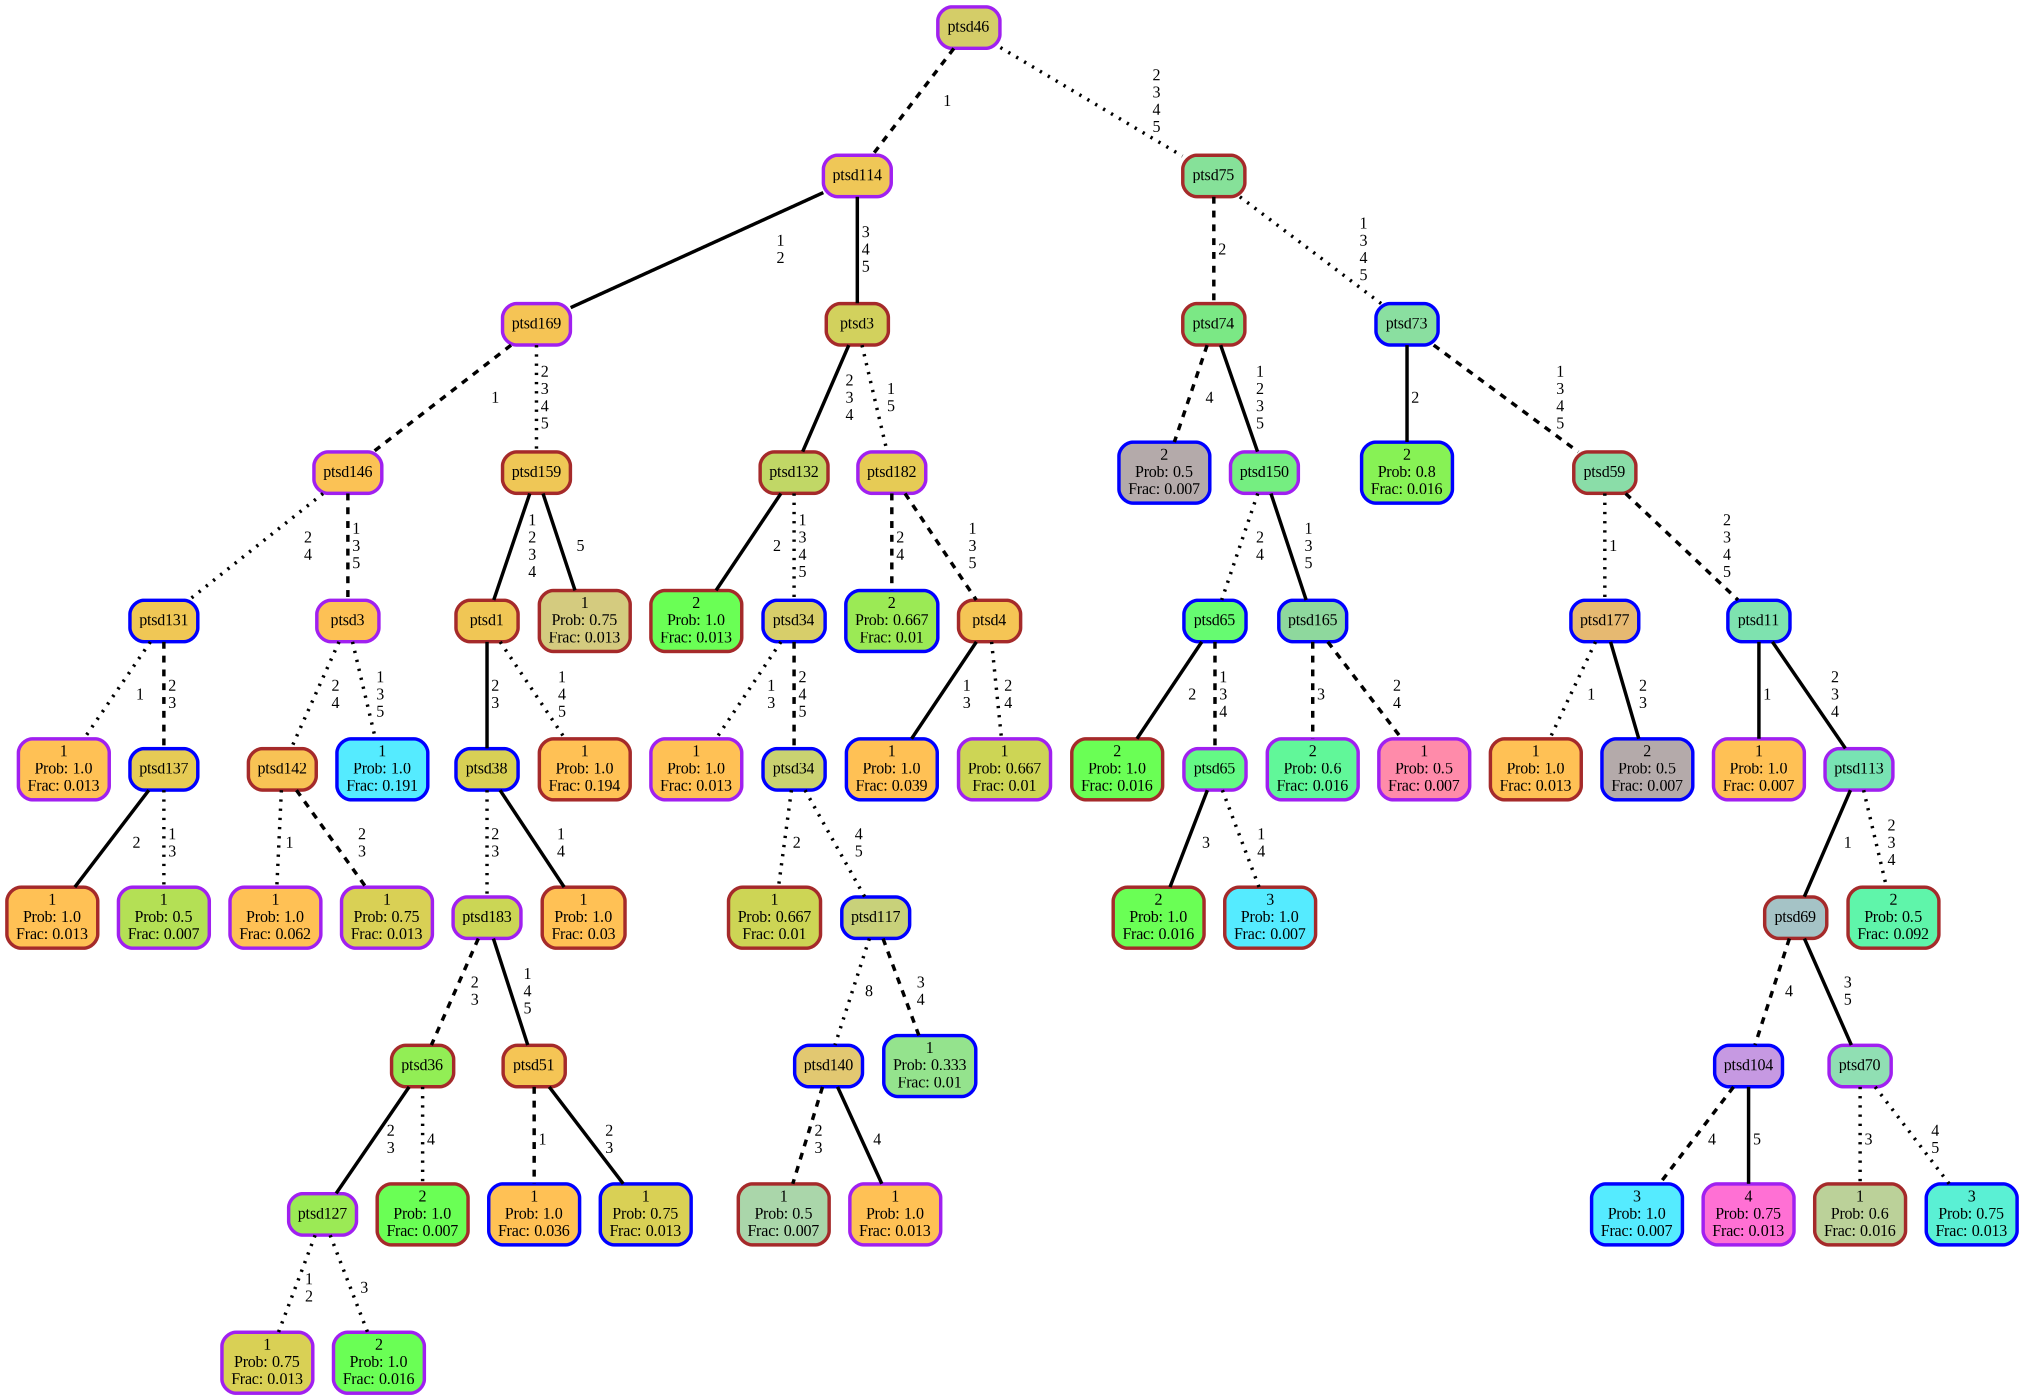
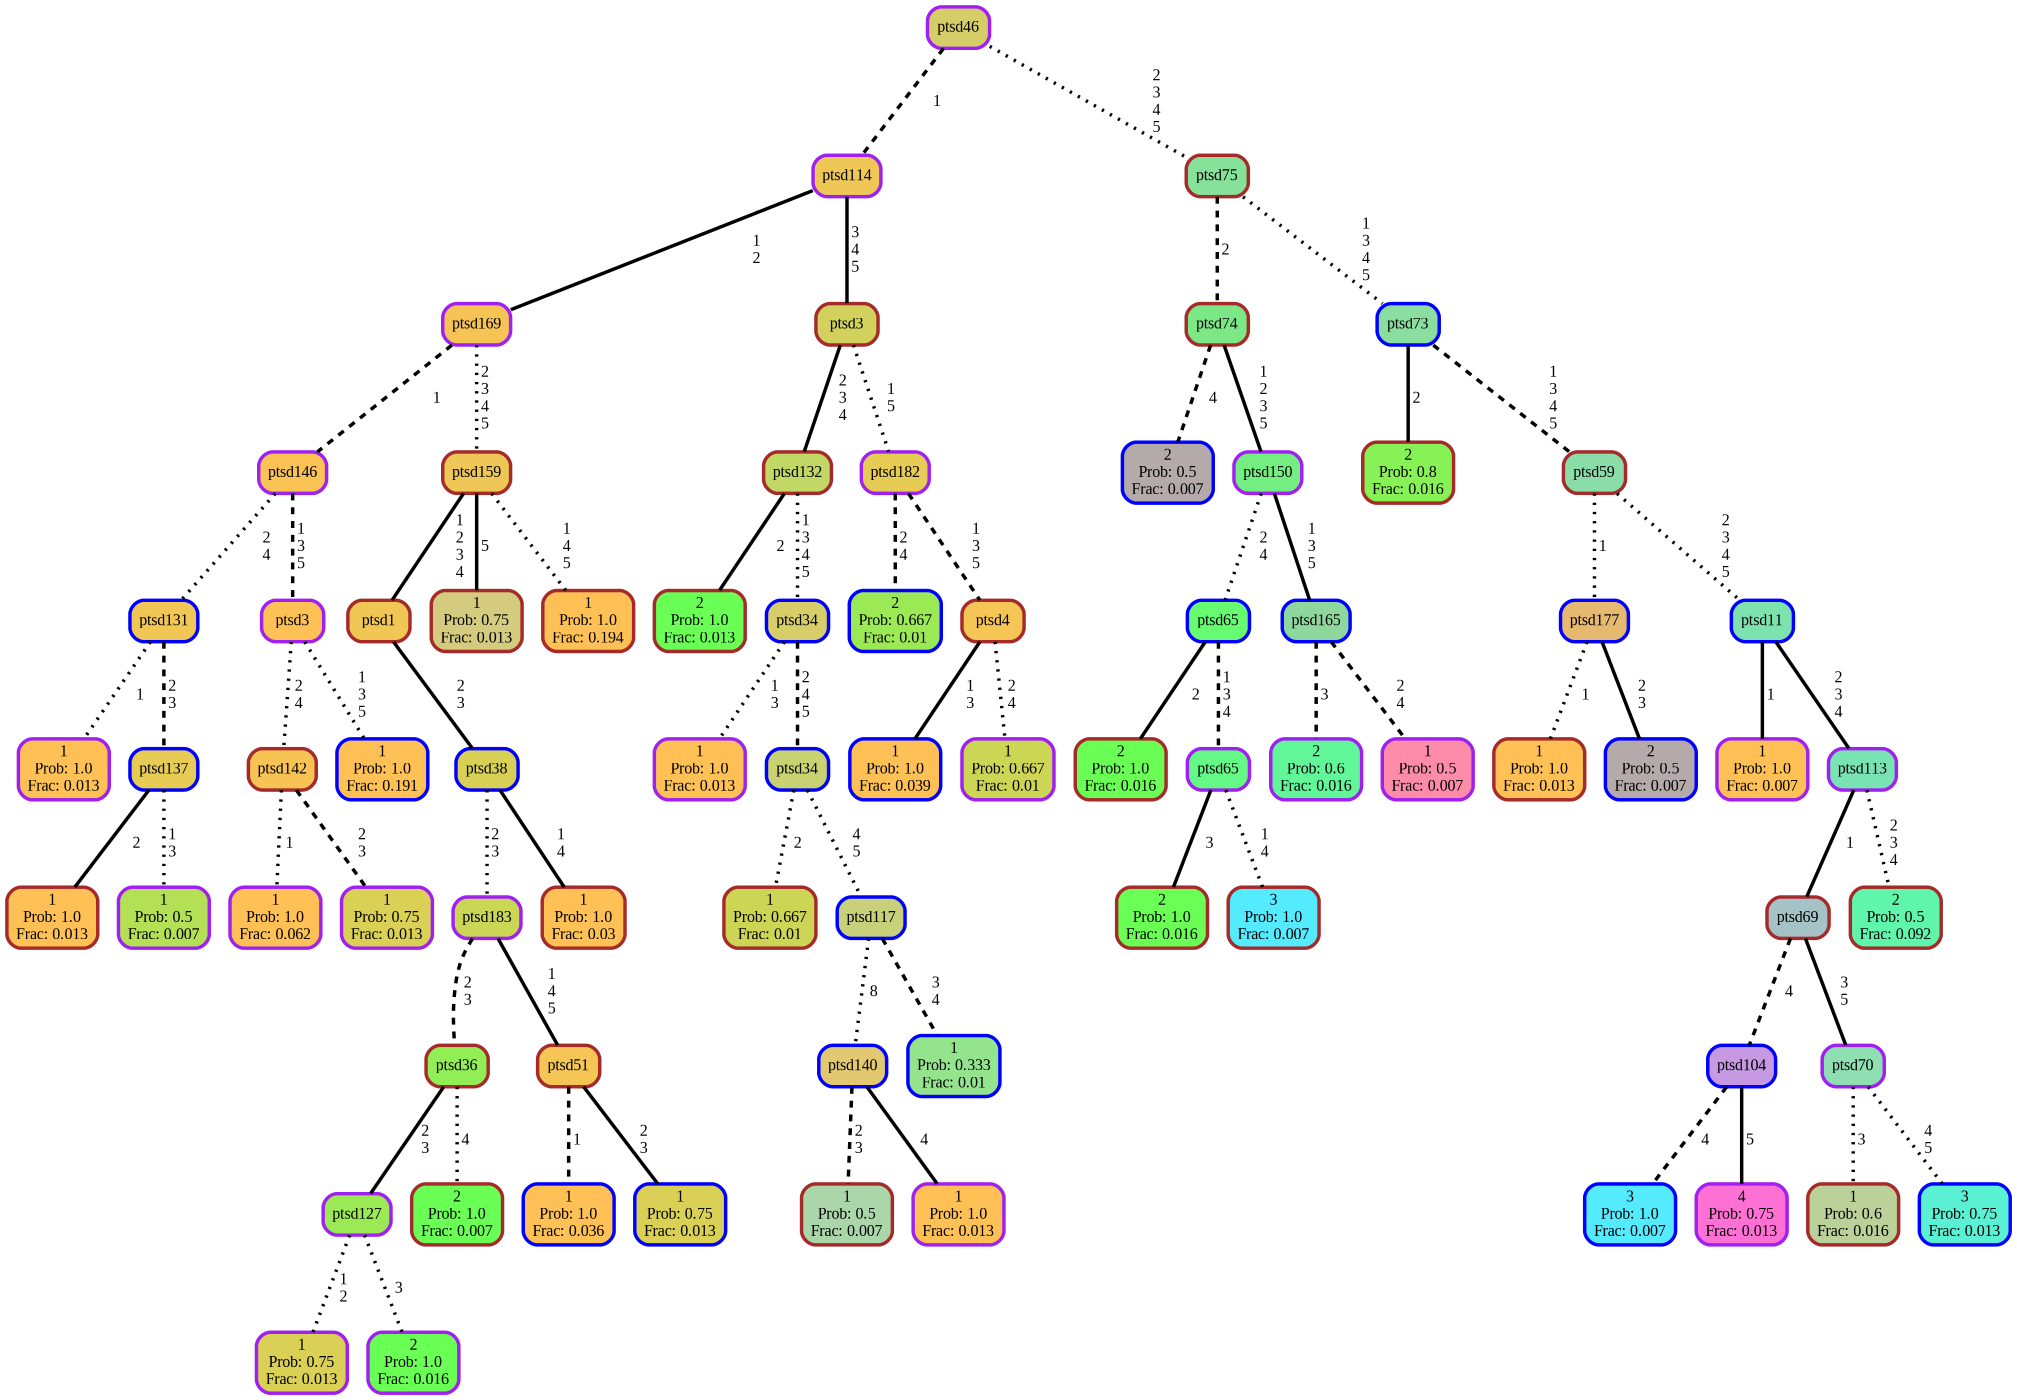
node "2 Prob: 0.8 Frac: 0.016": color blue -> brown
edge "ptsd59" -- "ptsd11": style dashed -> dotted
edge "ptsd1" -- "1 Prob: 1.0 Frac: 0.194": now "ptsd159" -- "1 Prob: 1.0 Frac: 0.194"
node "1 Prob: 1.0 Frac: 0.191": fillcolor #55ebff -> #ffc155
